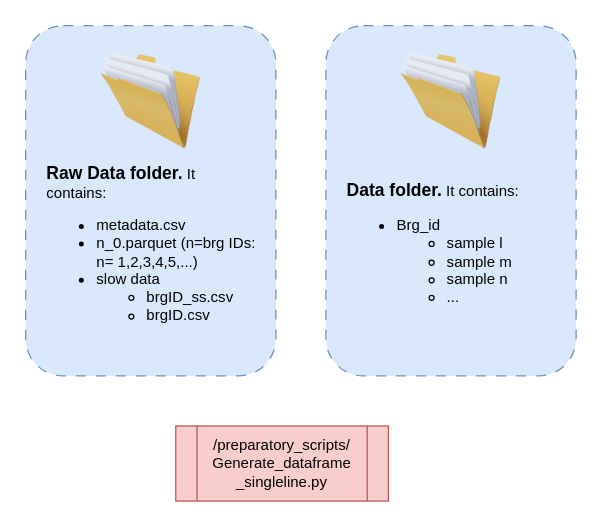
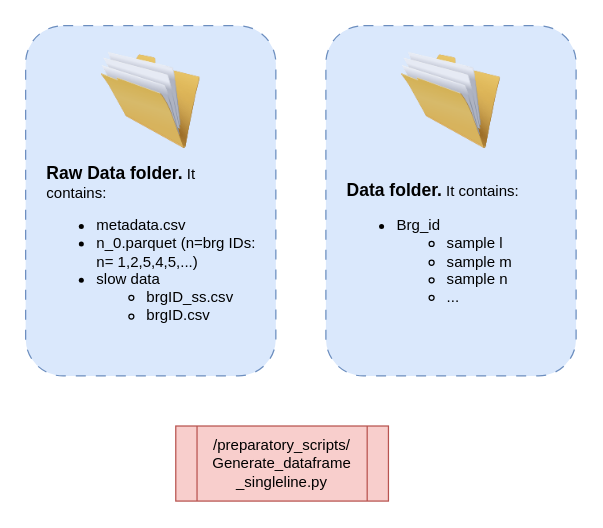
node "Raw Data folder. It contains: metadata.csv n_0.parquet (n=brg IDs: n= 1,2,3,4,5,...) slow data brgID_ss.csv brgID.csv": label "Raw Data folder. It contains: metadata.csv n_0.parquet (n=brg IDs: n= 1,2,3,4,5,...) slow data brgID_ss.csv brgID.csv" -> "Raw Data folder. It contains: metadata.csv n_0.parquet (n=brg IDs: n= 1,2,5,4,5,...) slow data brgID_ss.csv brgID.csv"
